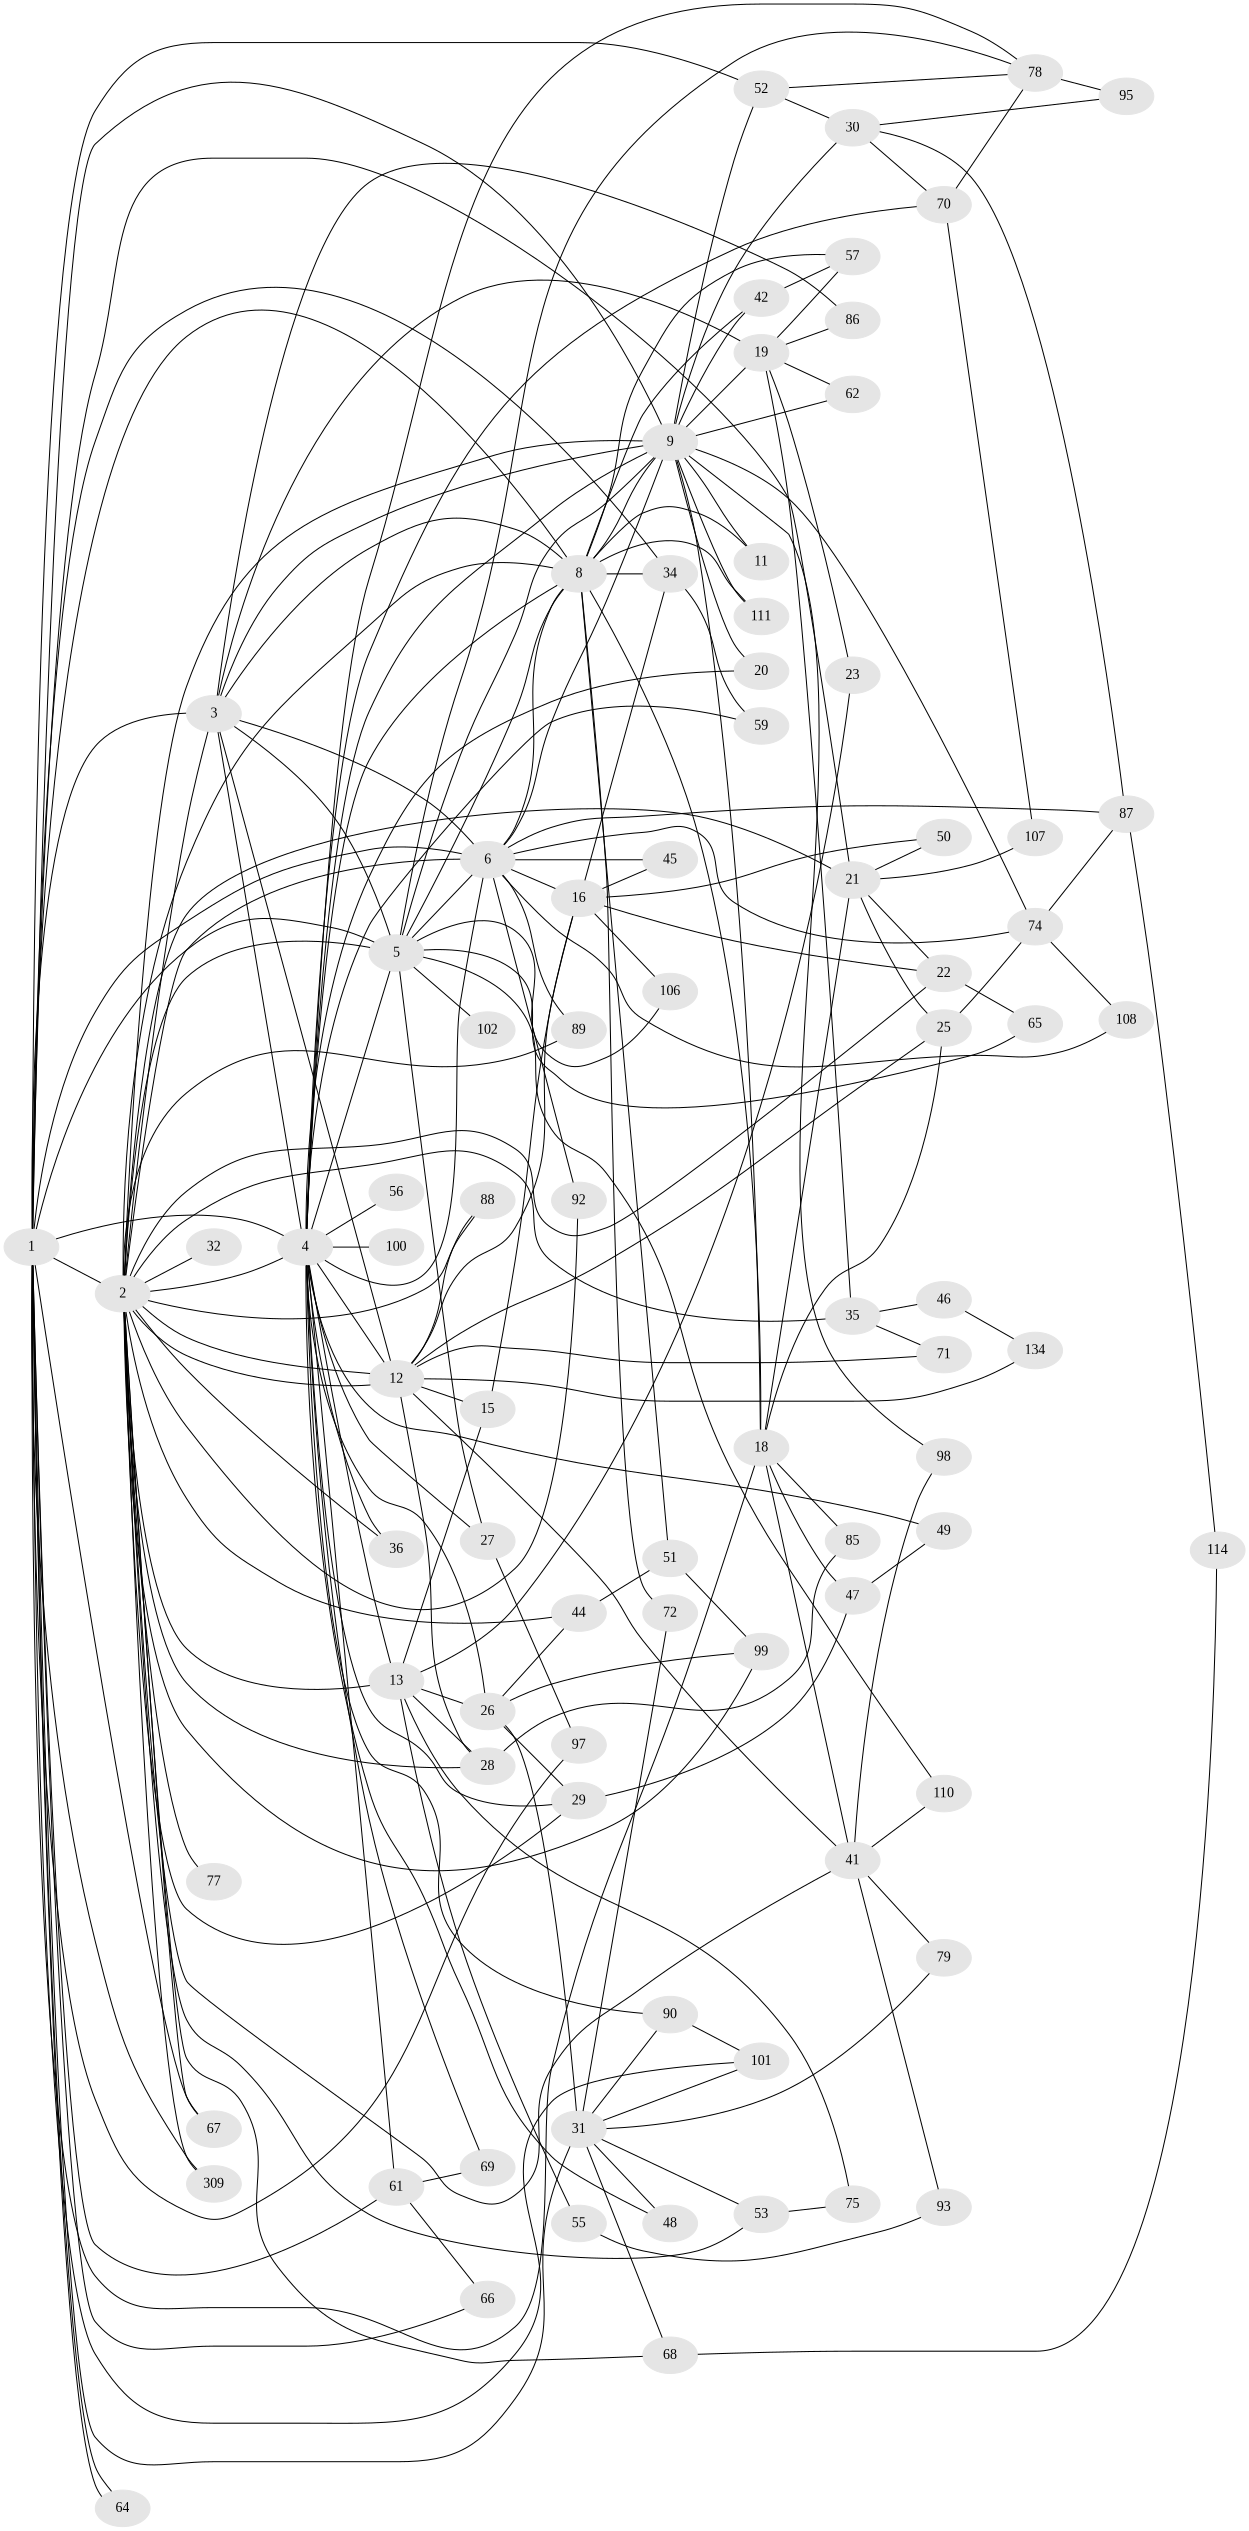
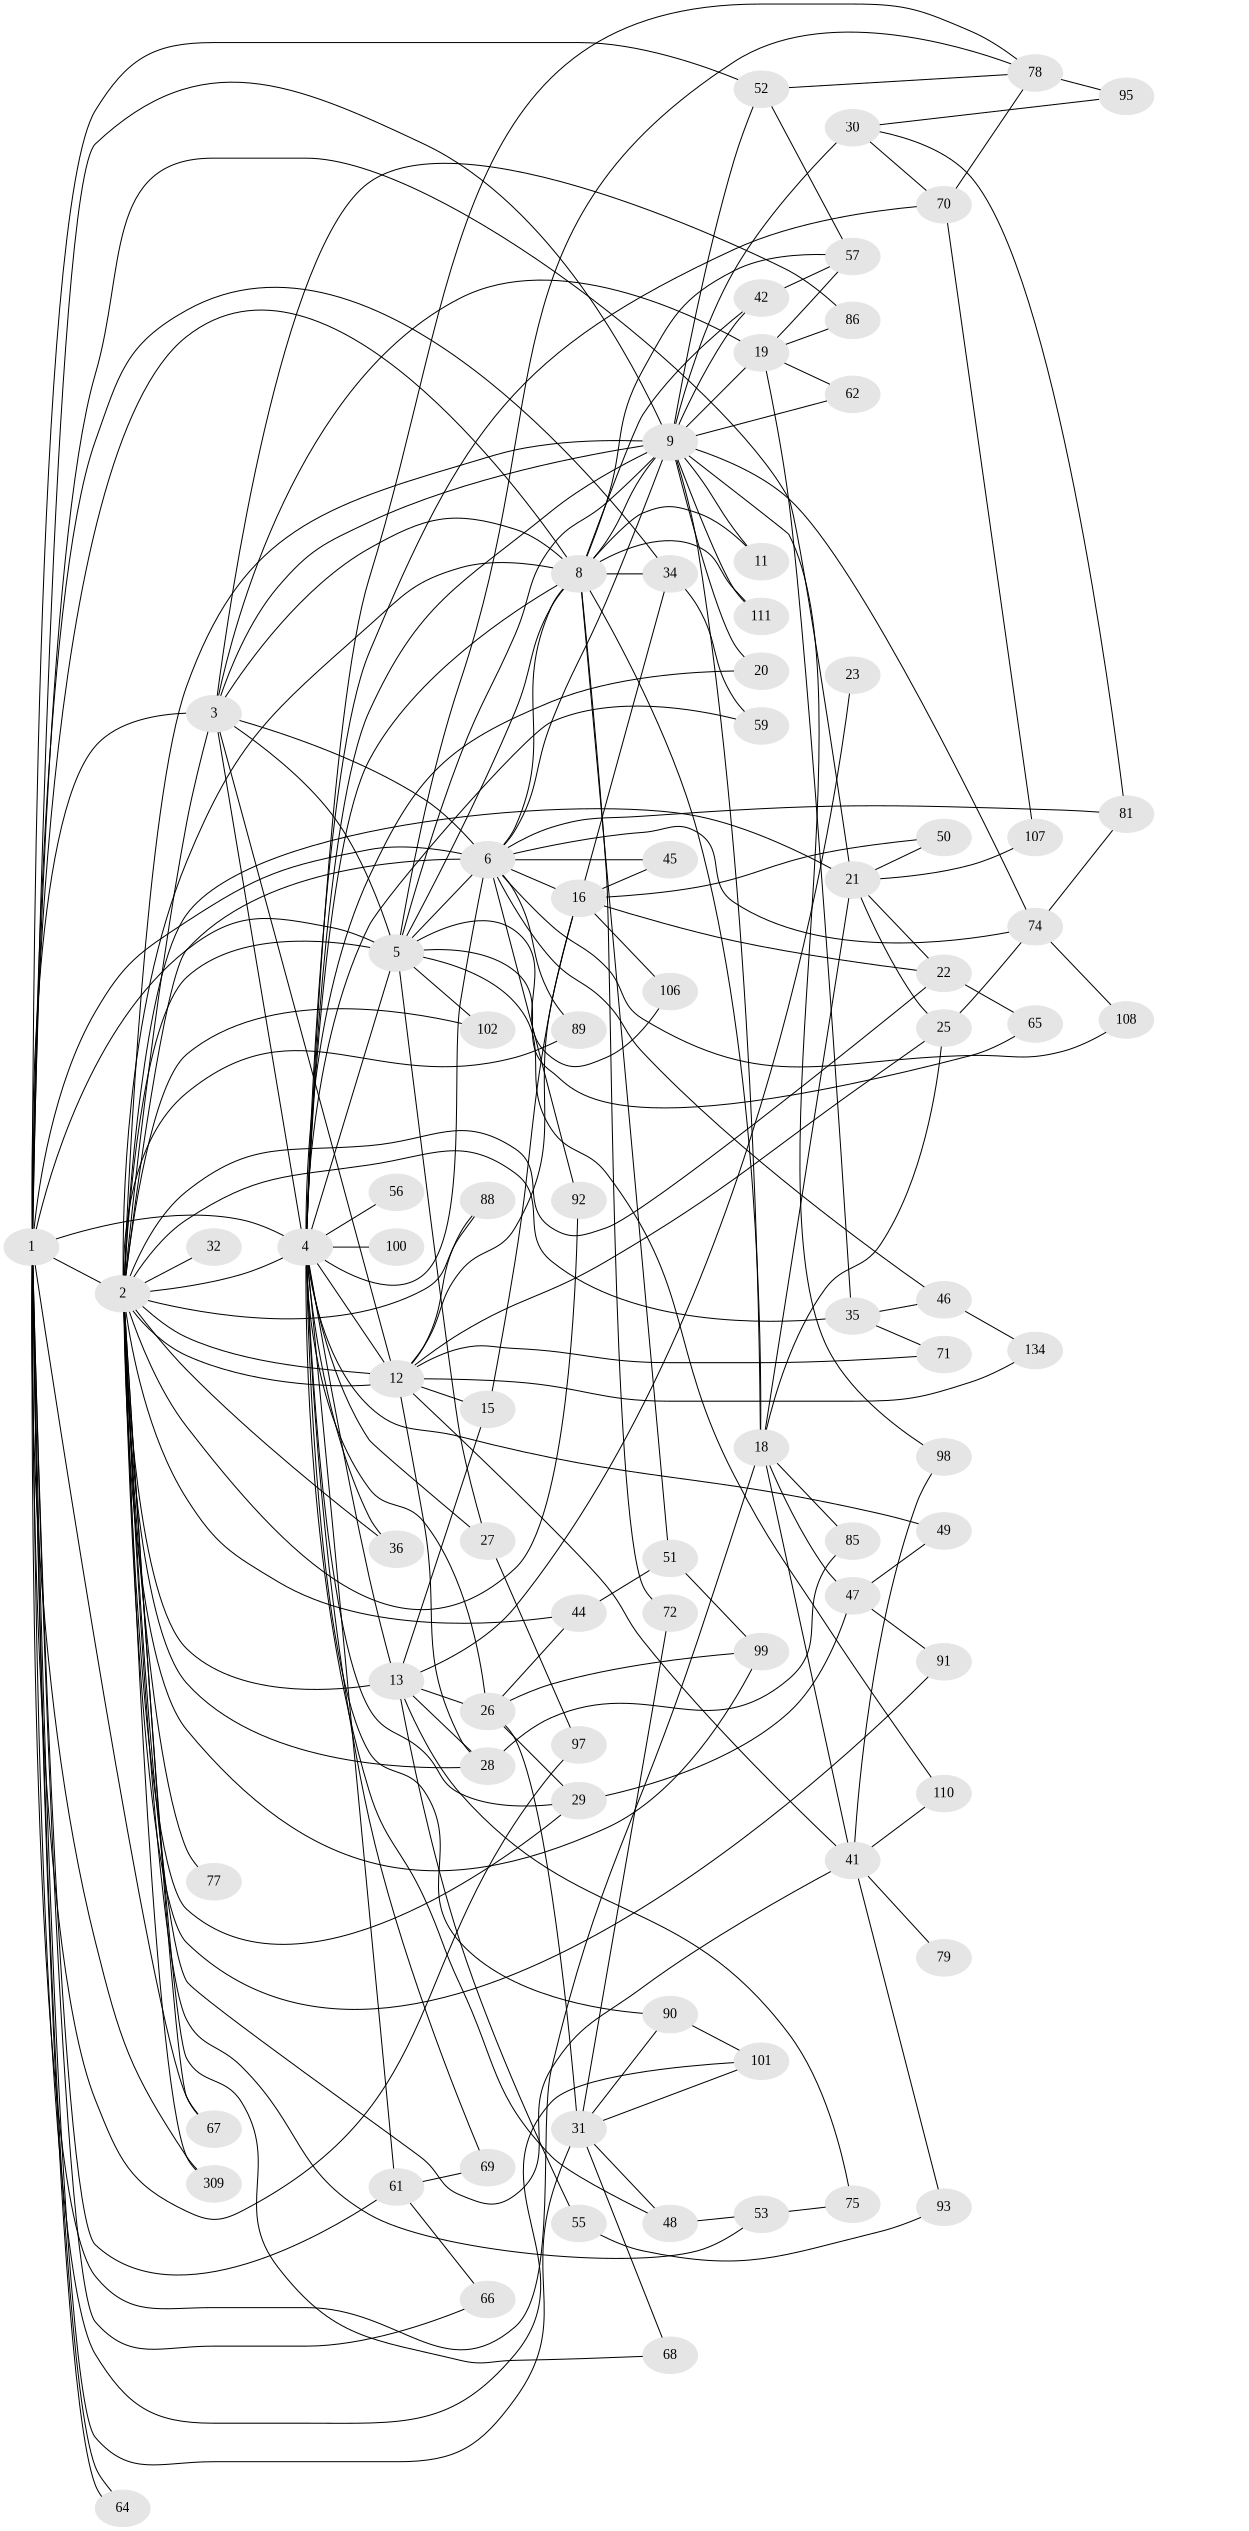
edge "52" -- "30": now "52" -- "57"
edge "19" -- "23": removed
node "87": label "87" -> "81"
edge "102" -- "2": added
edge "6" -- "46": added
node "114": removed
node "91": added
edge "79" -- "31": removed
edge "31" -- "53": now "48" -- "53"
